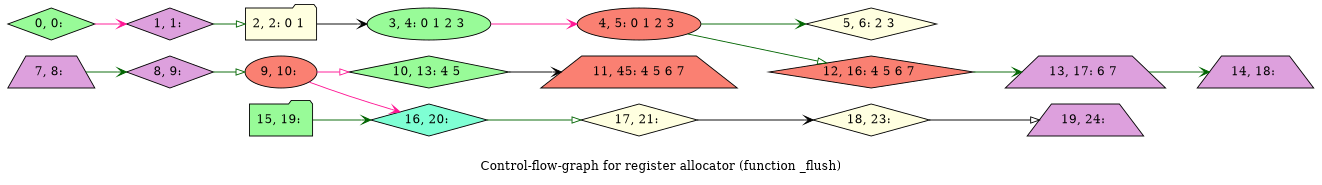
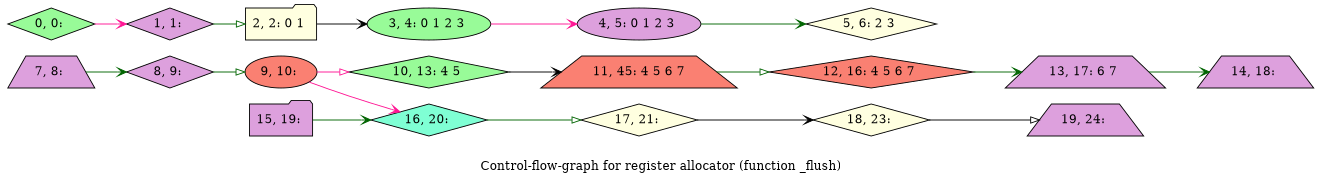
node "4, 5: 0 1 2 3": fillcolor salmon -> plum
edge "4, 5: 0 1 2 3" -> "12, 16: 4 5 6 7": now "11, 45: 4 5 6 7" -> "12, 16: 4 5 6 7"
node "15, 19:": fillcolor palegreen -> plum
